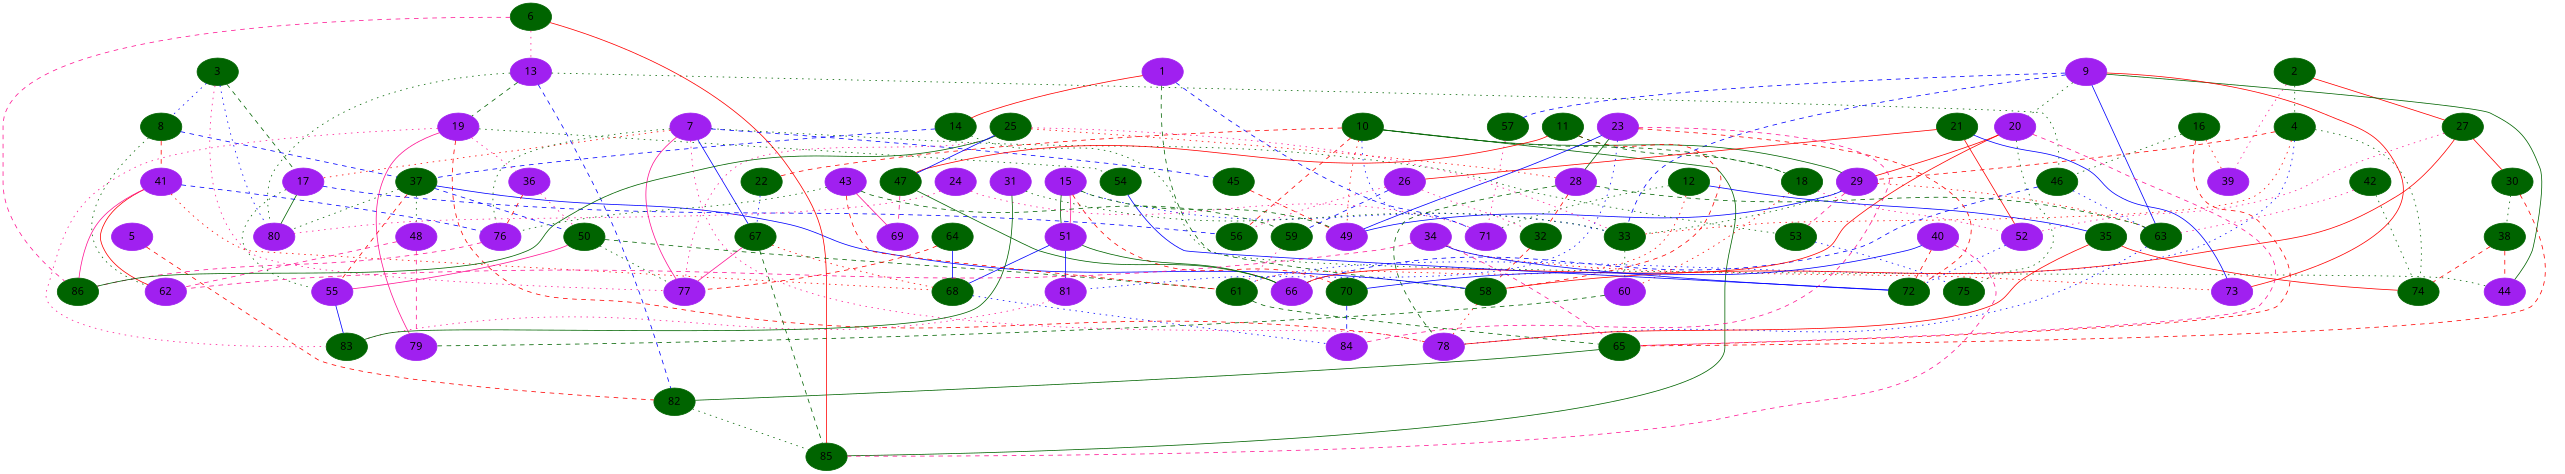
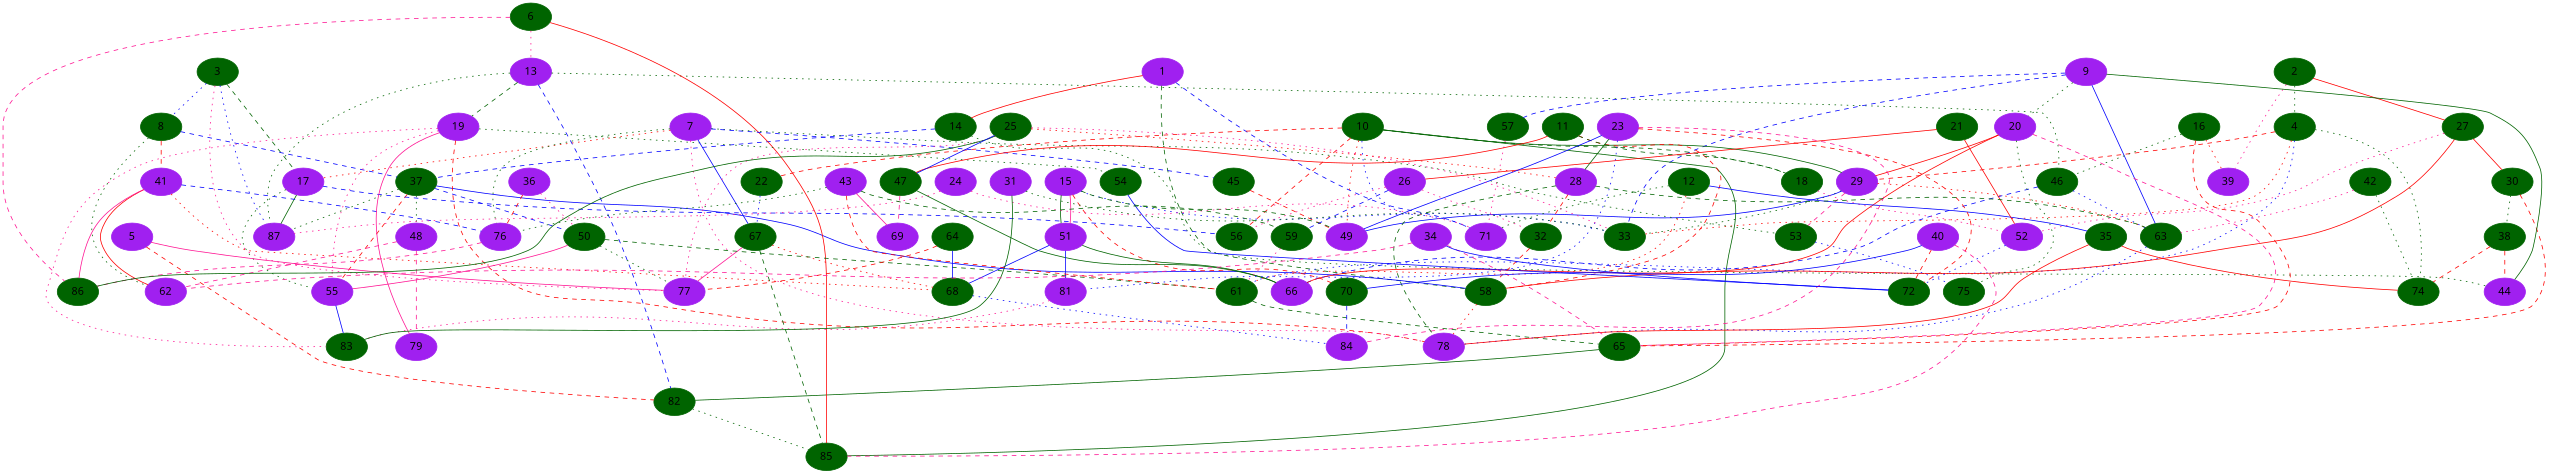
edge "19" -- "36": now "19" -- "55"
edge "7" -- "77": now "5" -- "77"
node "80": label "80" -> "87"
node "60": removed
node "73": removed
